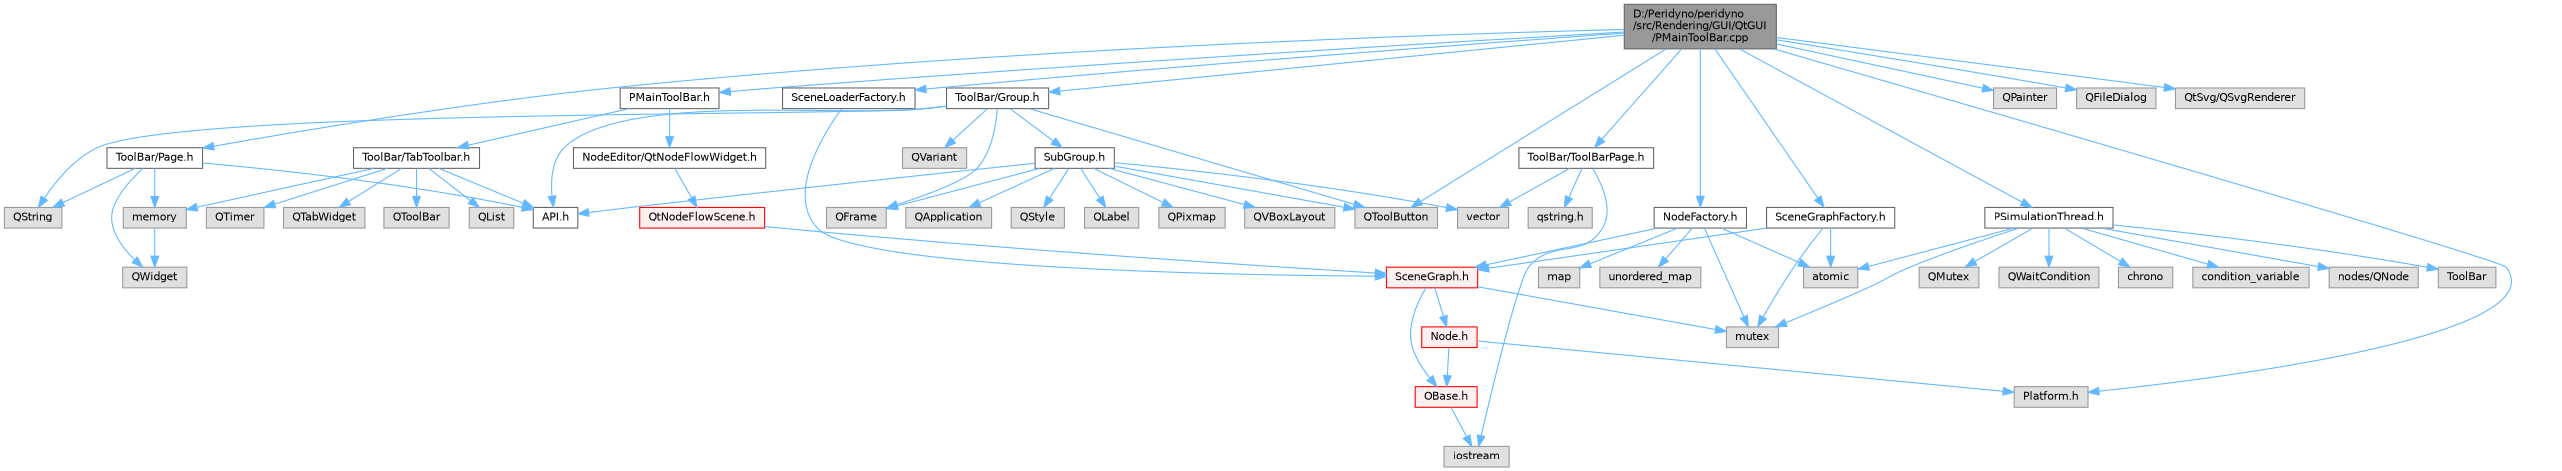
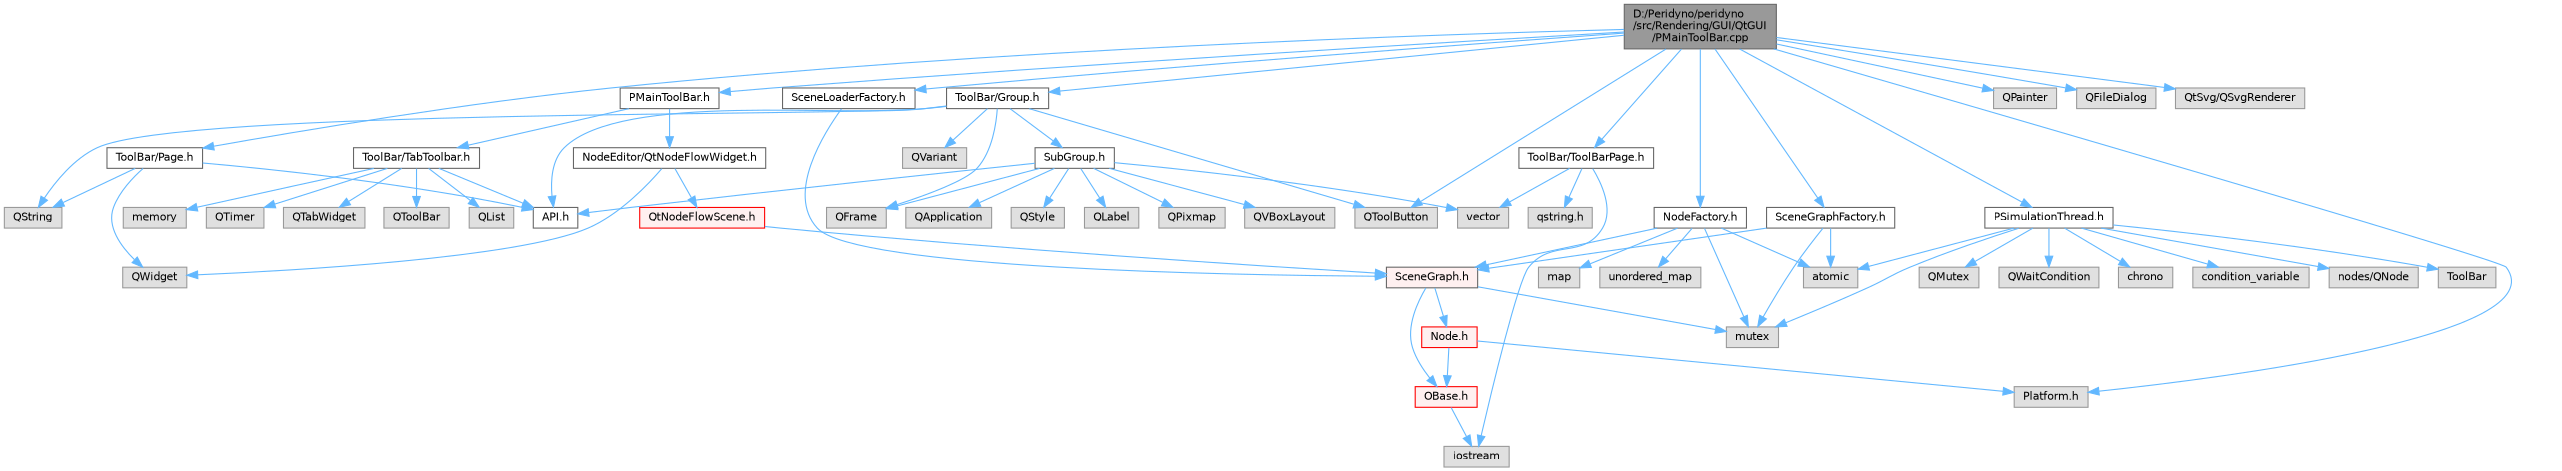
edge "ToolBar/Page.h" -> "memory": removed
edge "SubGroup.h" -> "QToolButton": removed
edge "memory" -> "QWidget": now "NodeEditor/QtNodeFlowWidget.h" -> "QWidget"
node "SceneGraph.h": color red -> grey40
